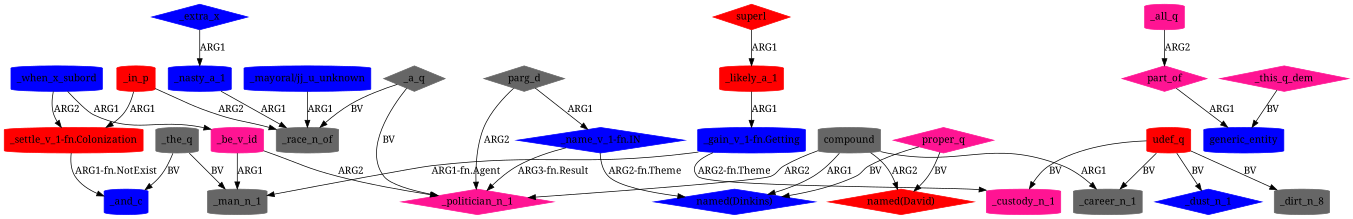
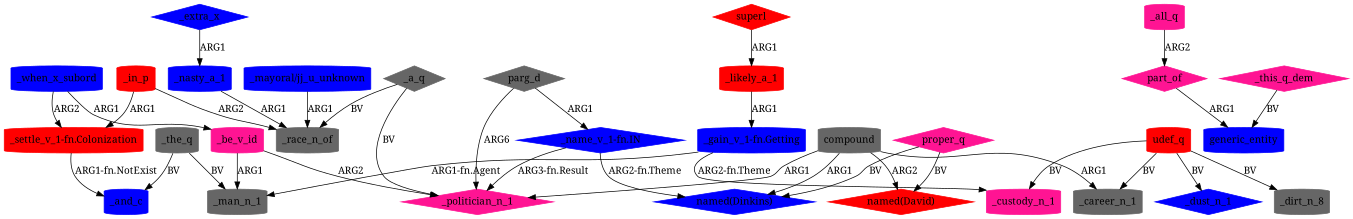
edge "parg_d" -> "_politician_n_1": label "ARG2" -> "ARG6"
edge "compound" -> "_politician_n_1": label "ARG2" -> "ARG1"
